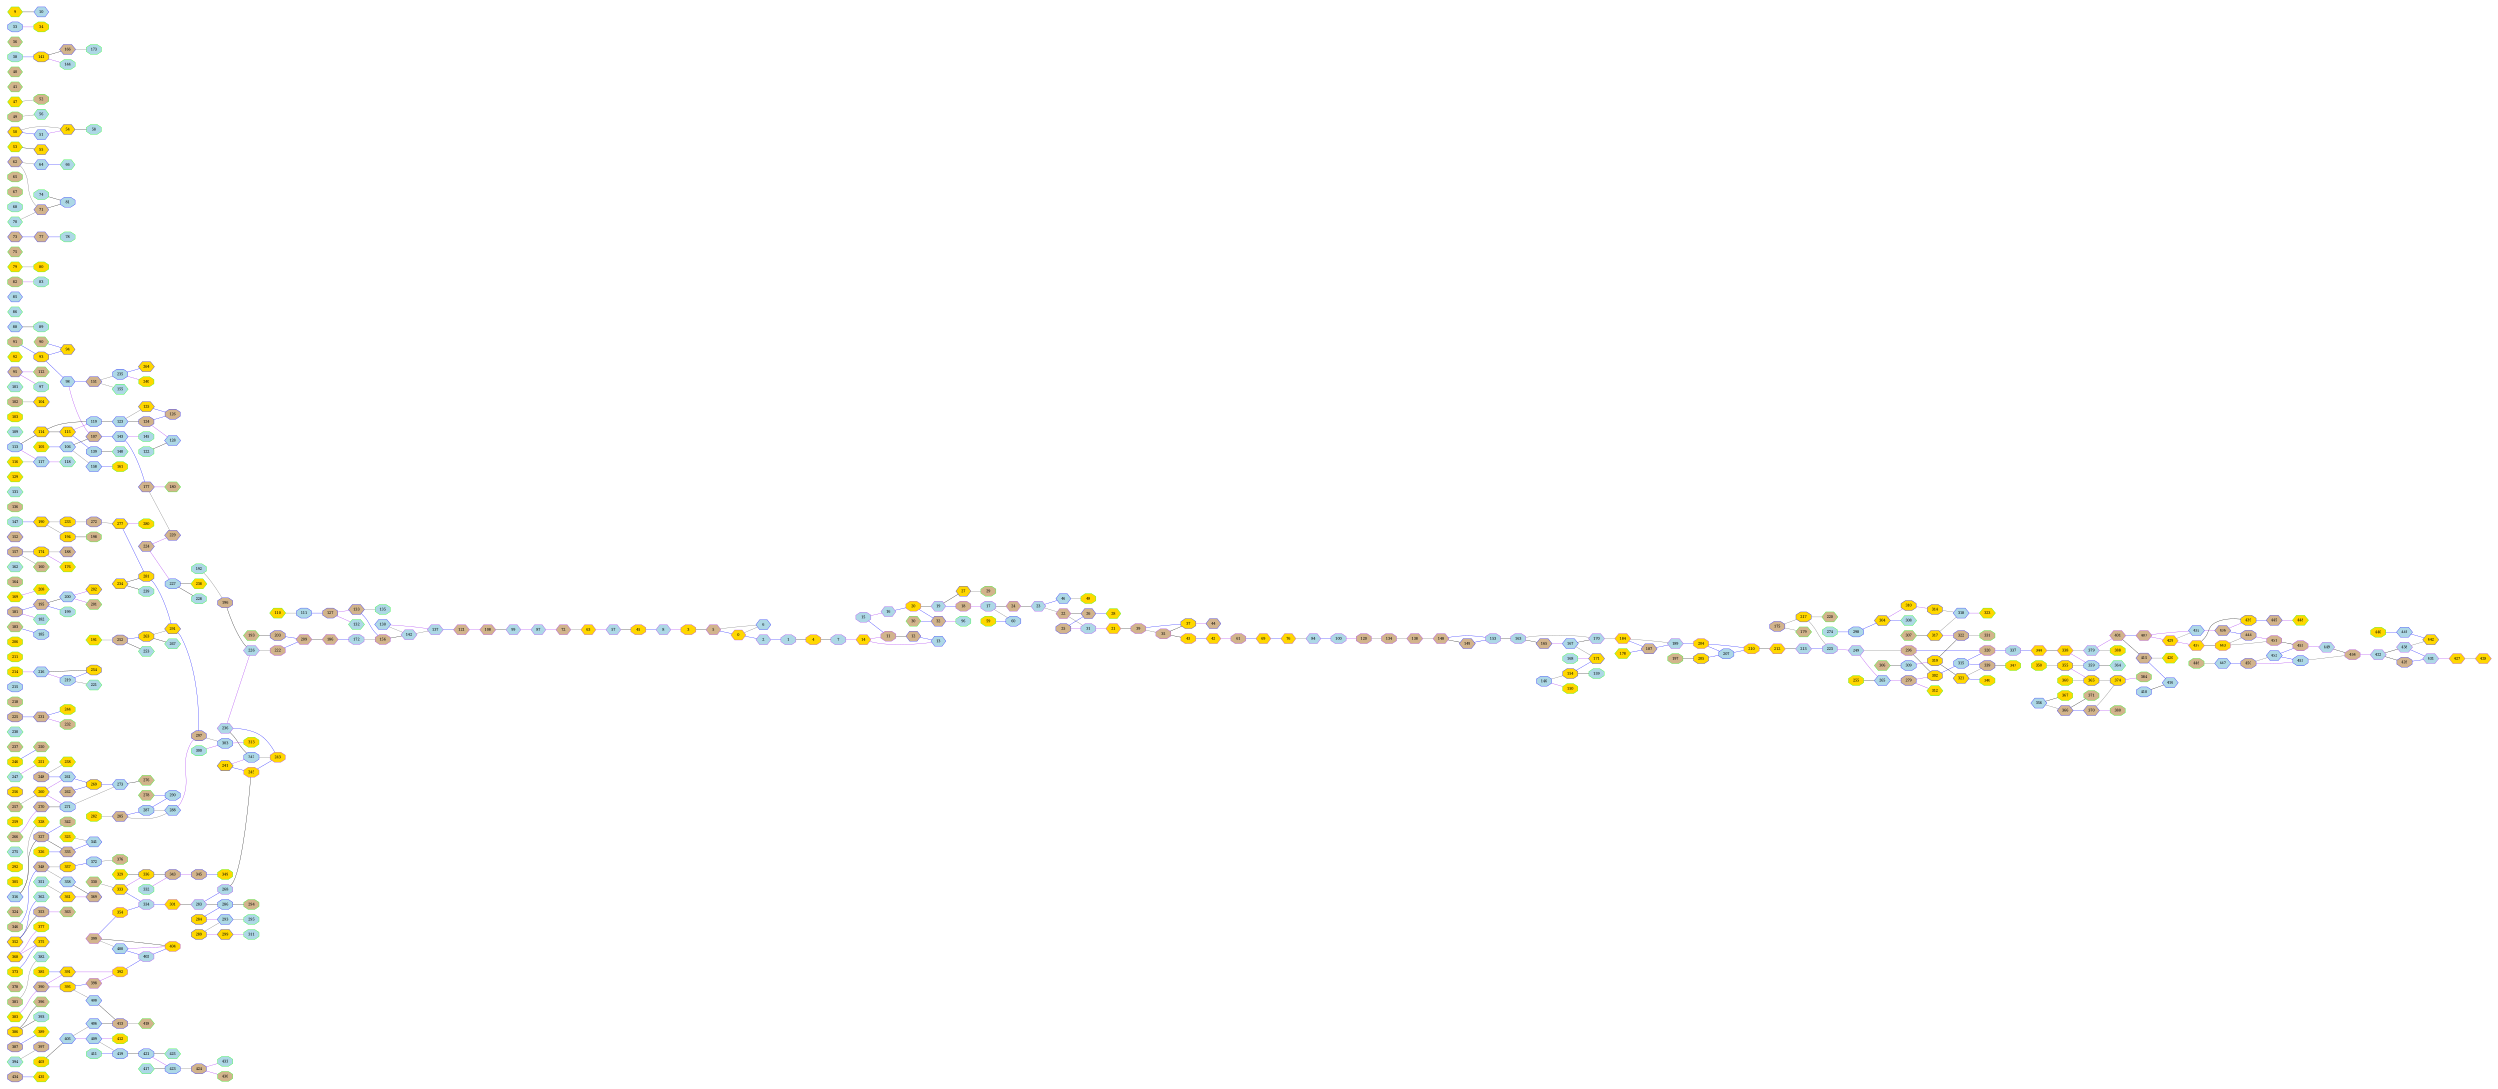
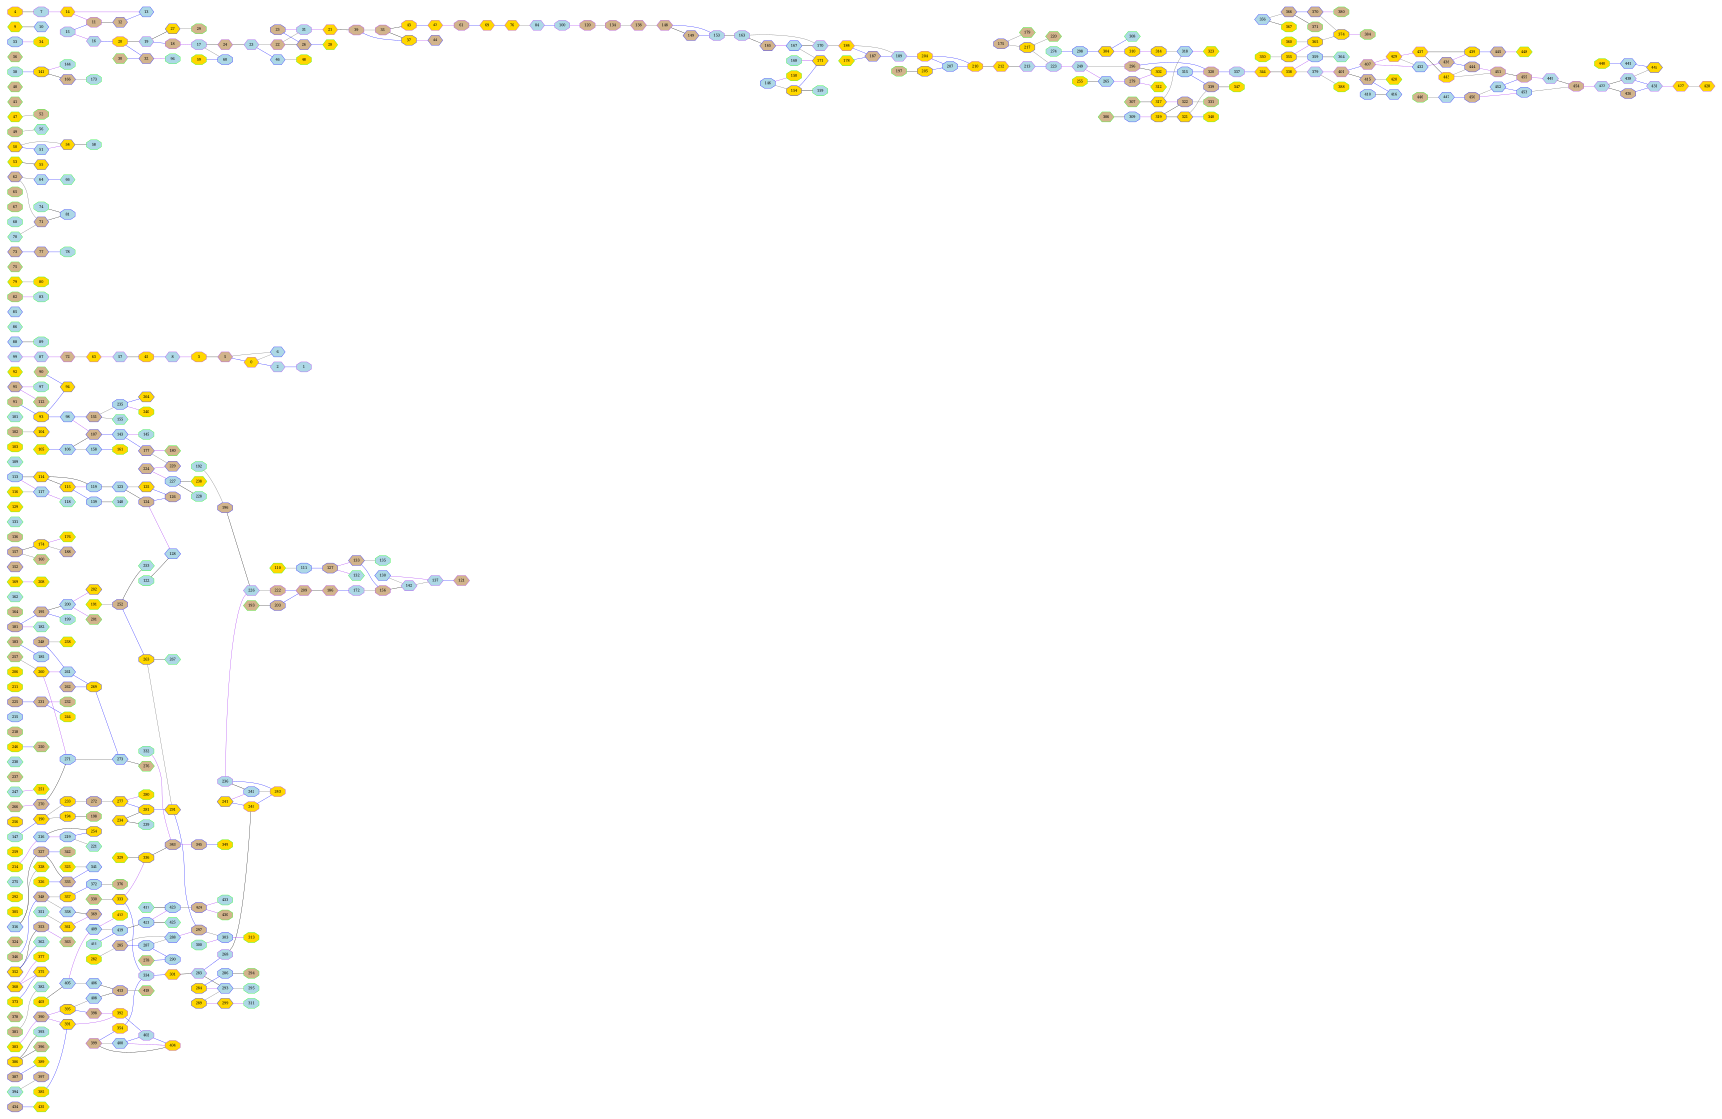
node "108": removed
edge "1" -- "4": removed
node "236": shape hexagon -> octagon
edge "283" -- "286": now "283" -- "293"
